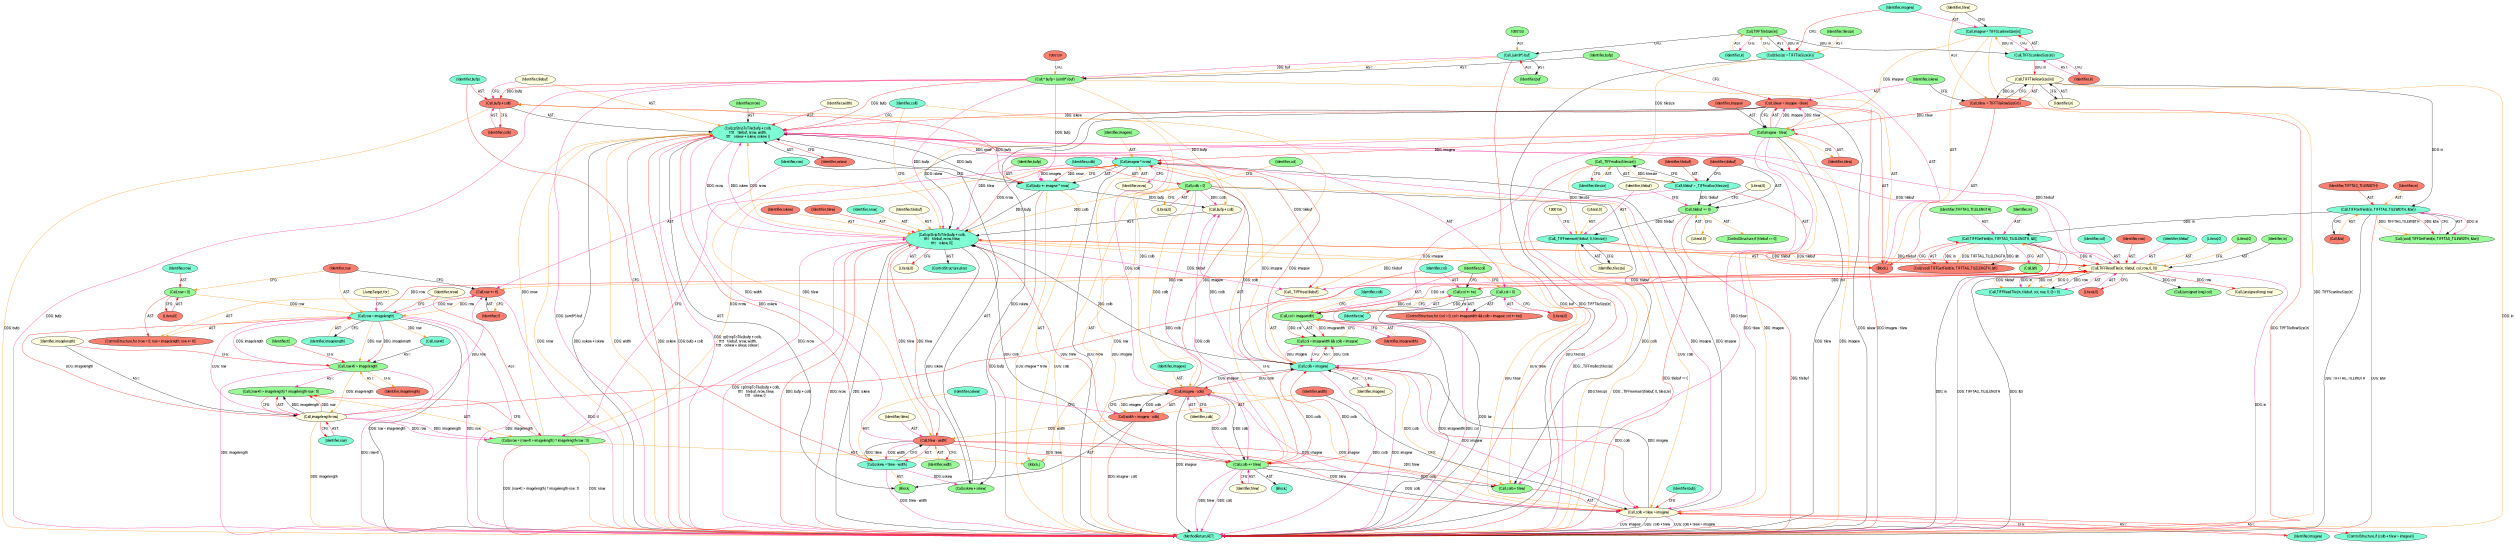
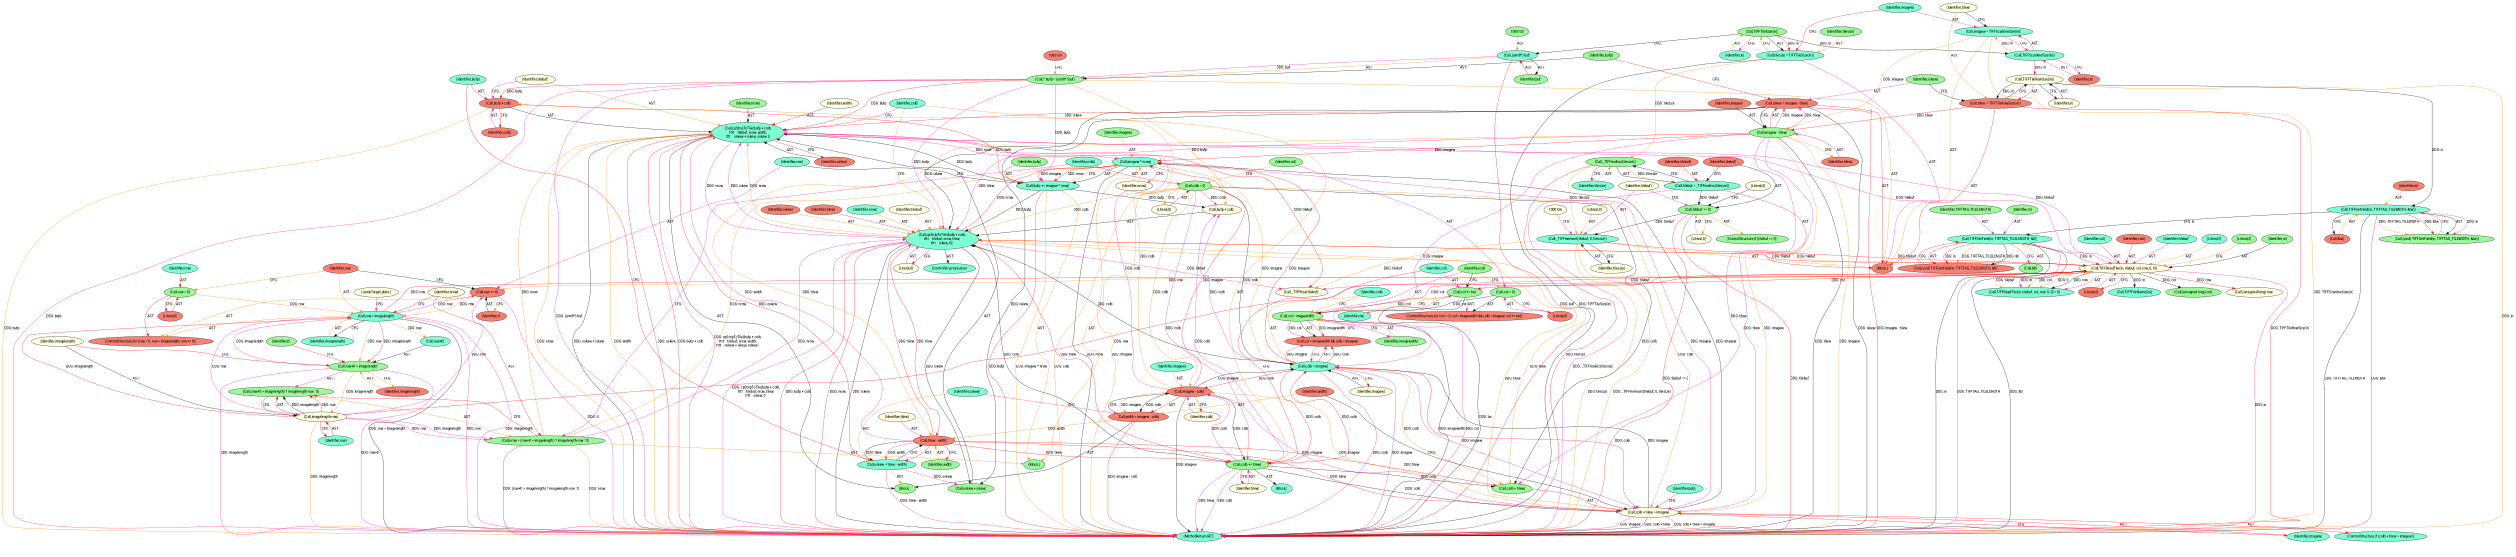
node "(Identifier,TIFFTAG_TILEWIDTH)": removed
edge "(Call,TIFFGetField(in, TIFFTAG_TILEWIDTH, &tw))" -> "(Call,TIFFGetField(in, TIFFTAG_TILELENGTH, &tl))": label "DDG: in" -> "CFG: in"
node "(JumpTarget,for:)": label "(JumpTarget,for:)" -> "(JumpTarget,done:)"
node "(Call,TIFFFileName(in))": added
node "(Call,col < imagewidth && colb < imagew)": fillcolor palegreen -> salmon
node "(Identifier,imagewidth)": fillcolor salmon -> palegreen
